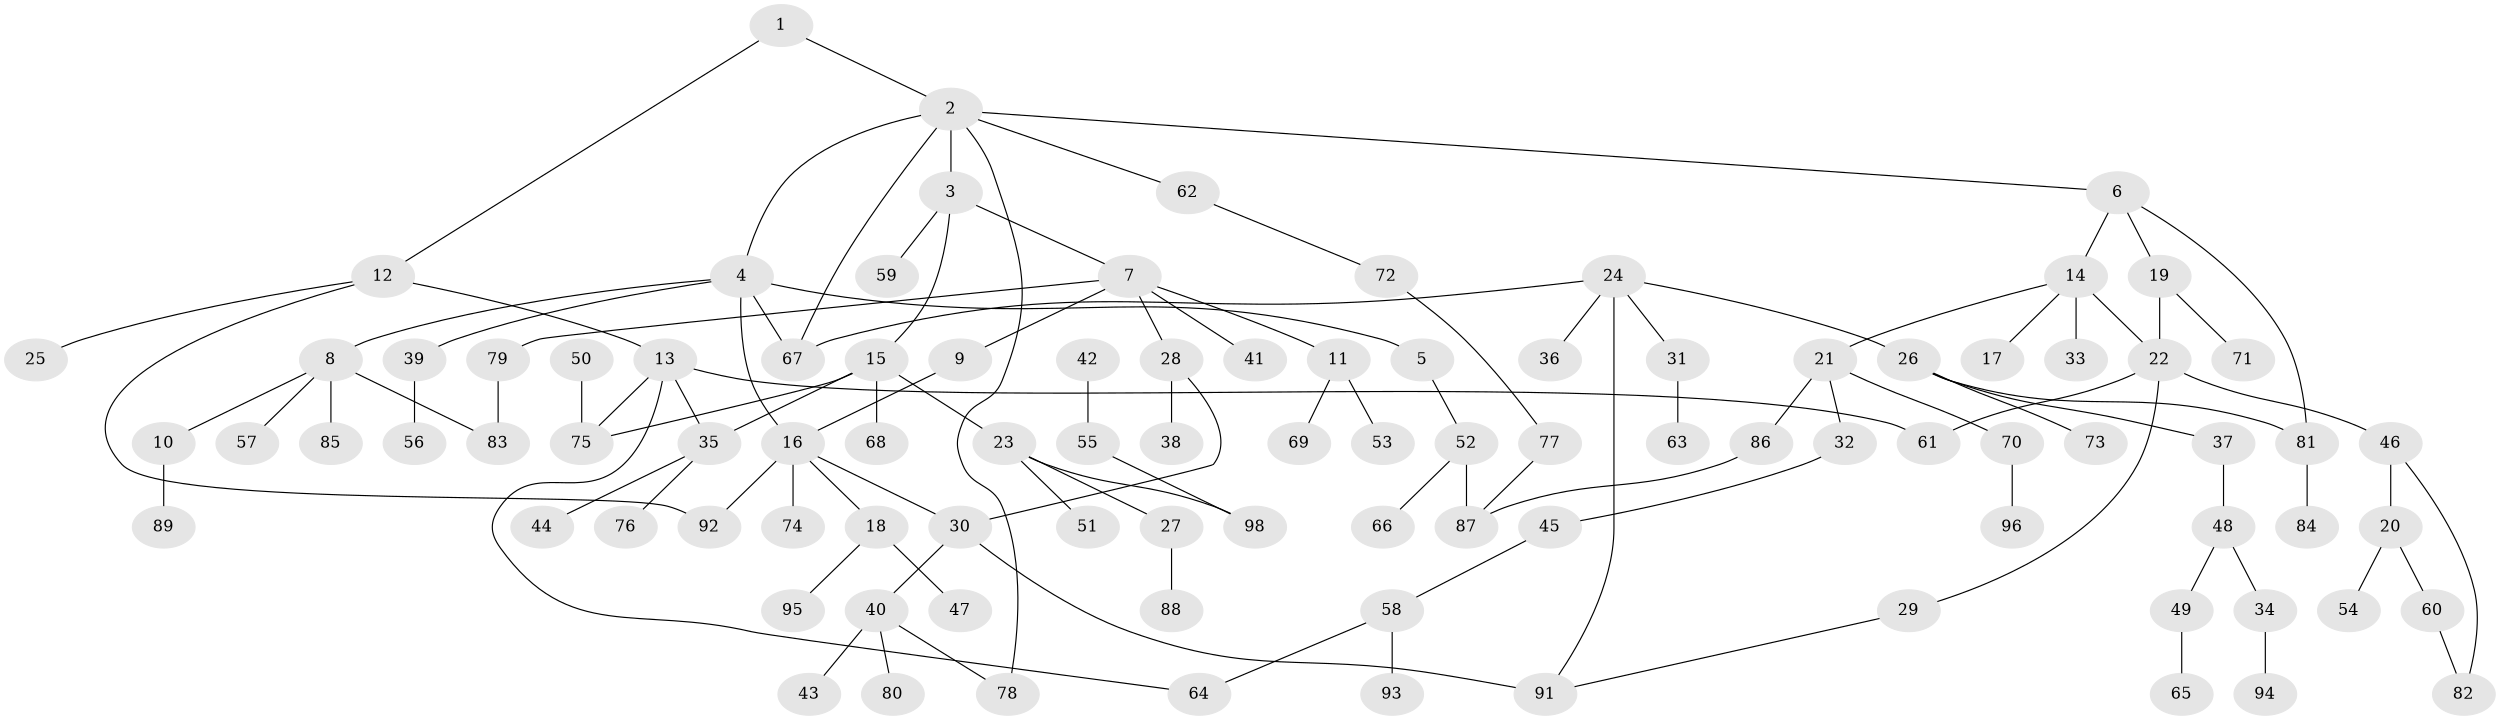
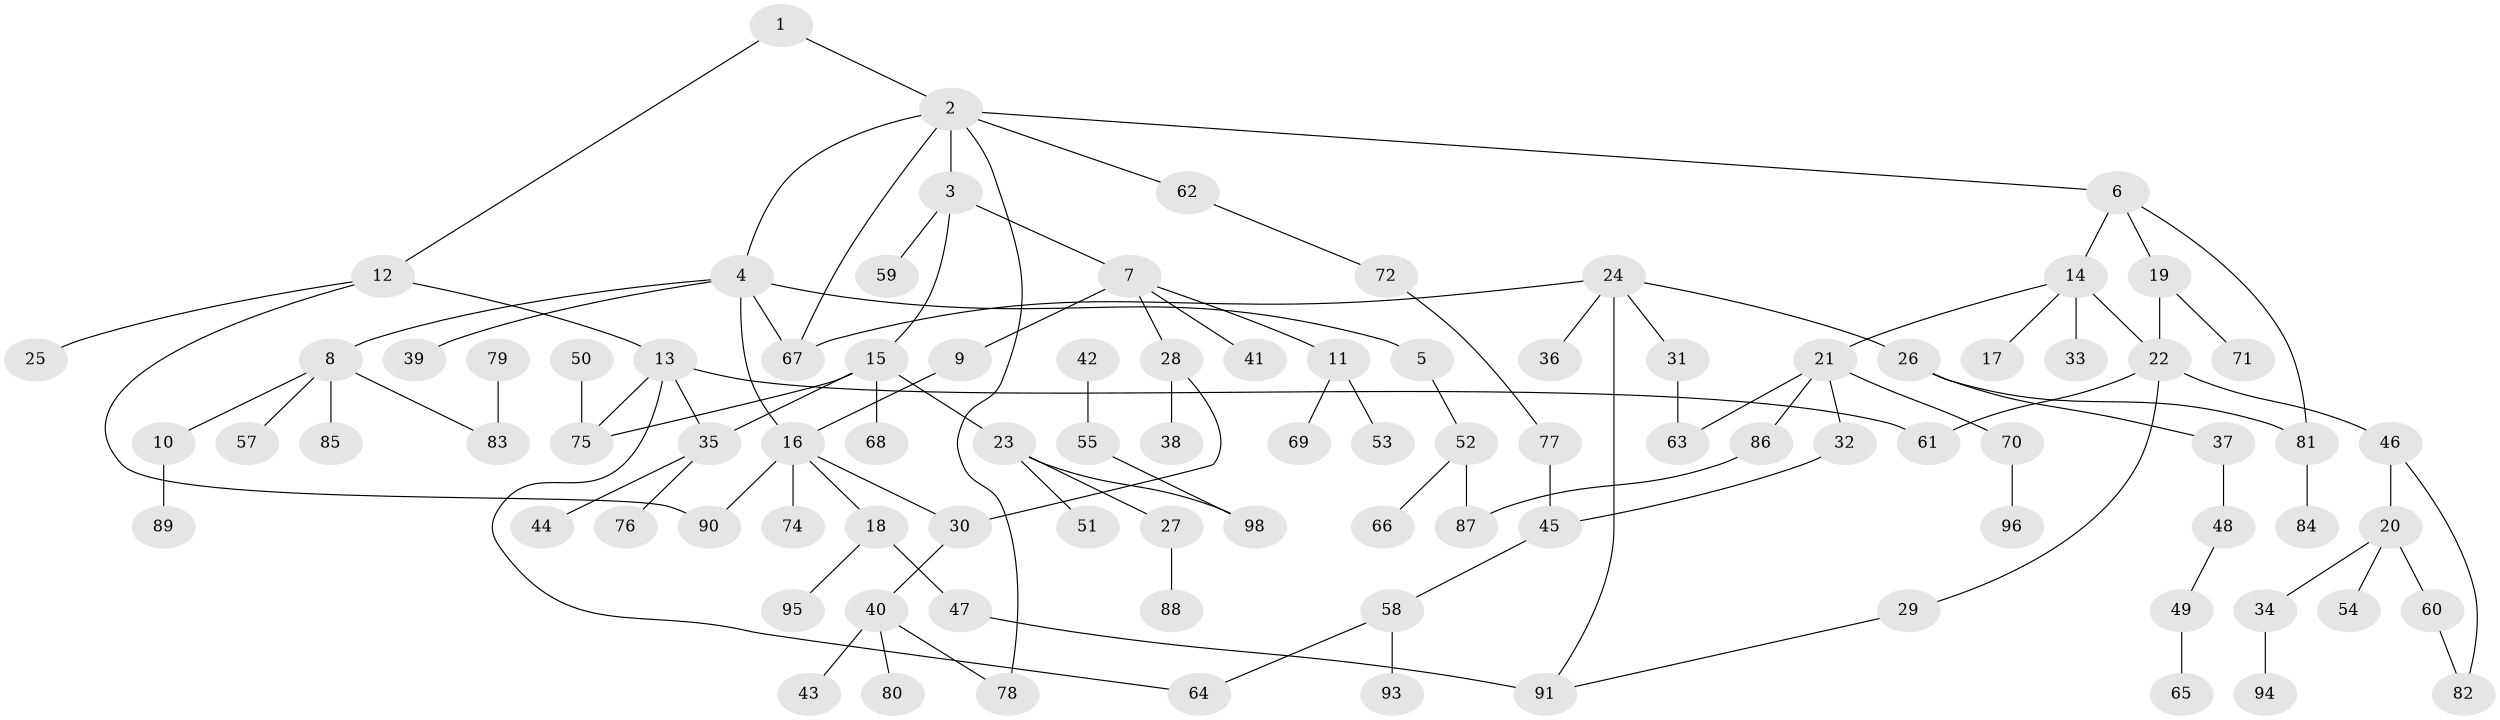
edge "7" -- "79": removed
edge "21" -- "63": added
node "56": removed
node "73": removed
edge "77" -- "87": now "77" -- "45"
node "92": label "92" -> "90"
edge "48" -- "34": now "20" -- "34"
edge "30" -- "91": now "47" -- "91"
